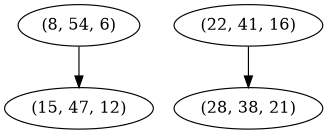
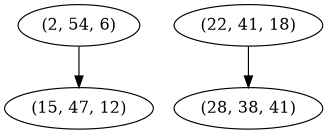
node "(8, 54, 6)": label "(8, 54, 6)" -> "(2, 54, 6)"
node "(22, 41, 16)": label "(22, 41, 16)" -> "(22, 41, 18)"
node "(28, 38, 21)": label "(28, 38, 21)" -> "(28, 38, 41)"
